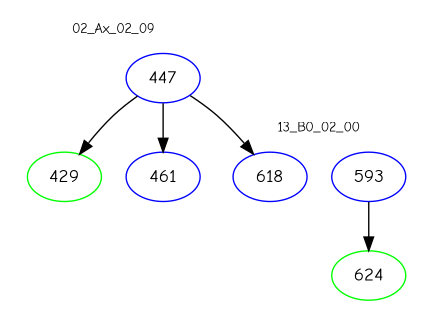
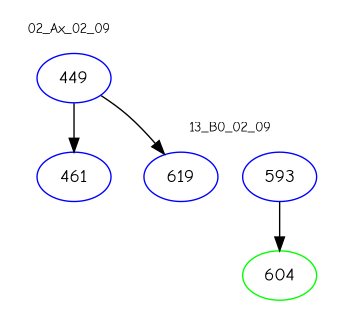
node "447": label "447" -> "449"
cluster "13_B0_02_00": label "13_B0_02_00" -> "13_B0_02_09"
node "429": removed
node "618": label "618" -> "619"
node "624": label "624" -> "604"
